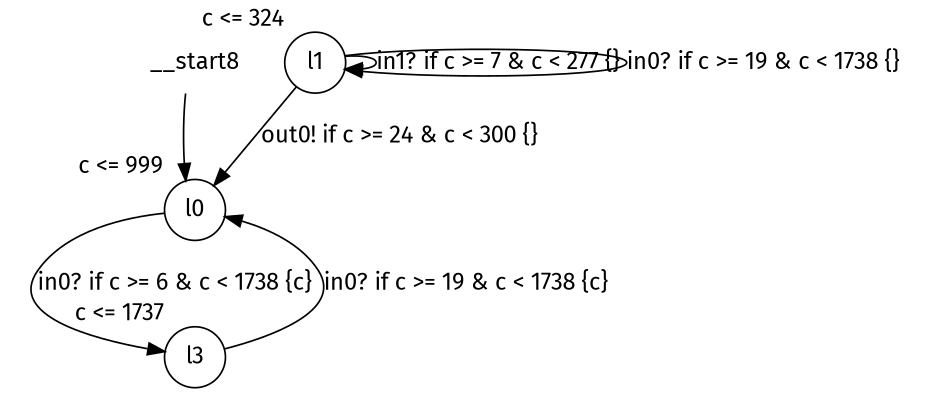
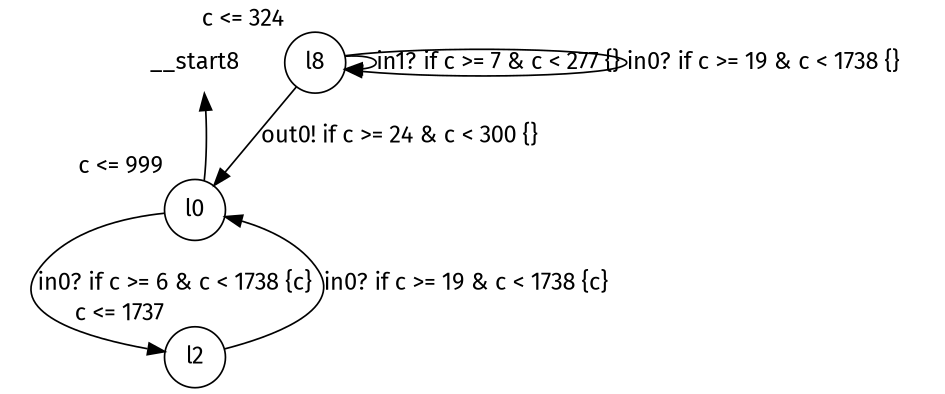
node "l1 c <= 324": label "l1 c <= 324" -> "l8 c <= 324"
edge "__start8" -> "l0 c <= 999": reversed
node "l3 c <= 1737": label "l3 c <= 1737" -> "l2 c <= 1737"
